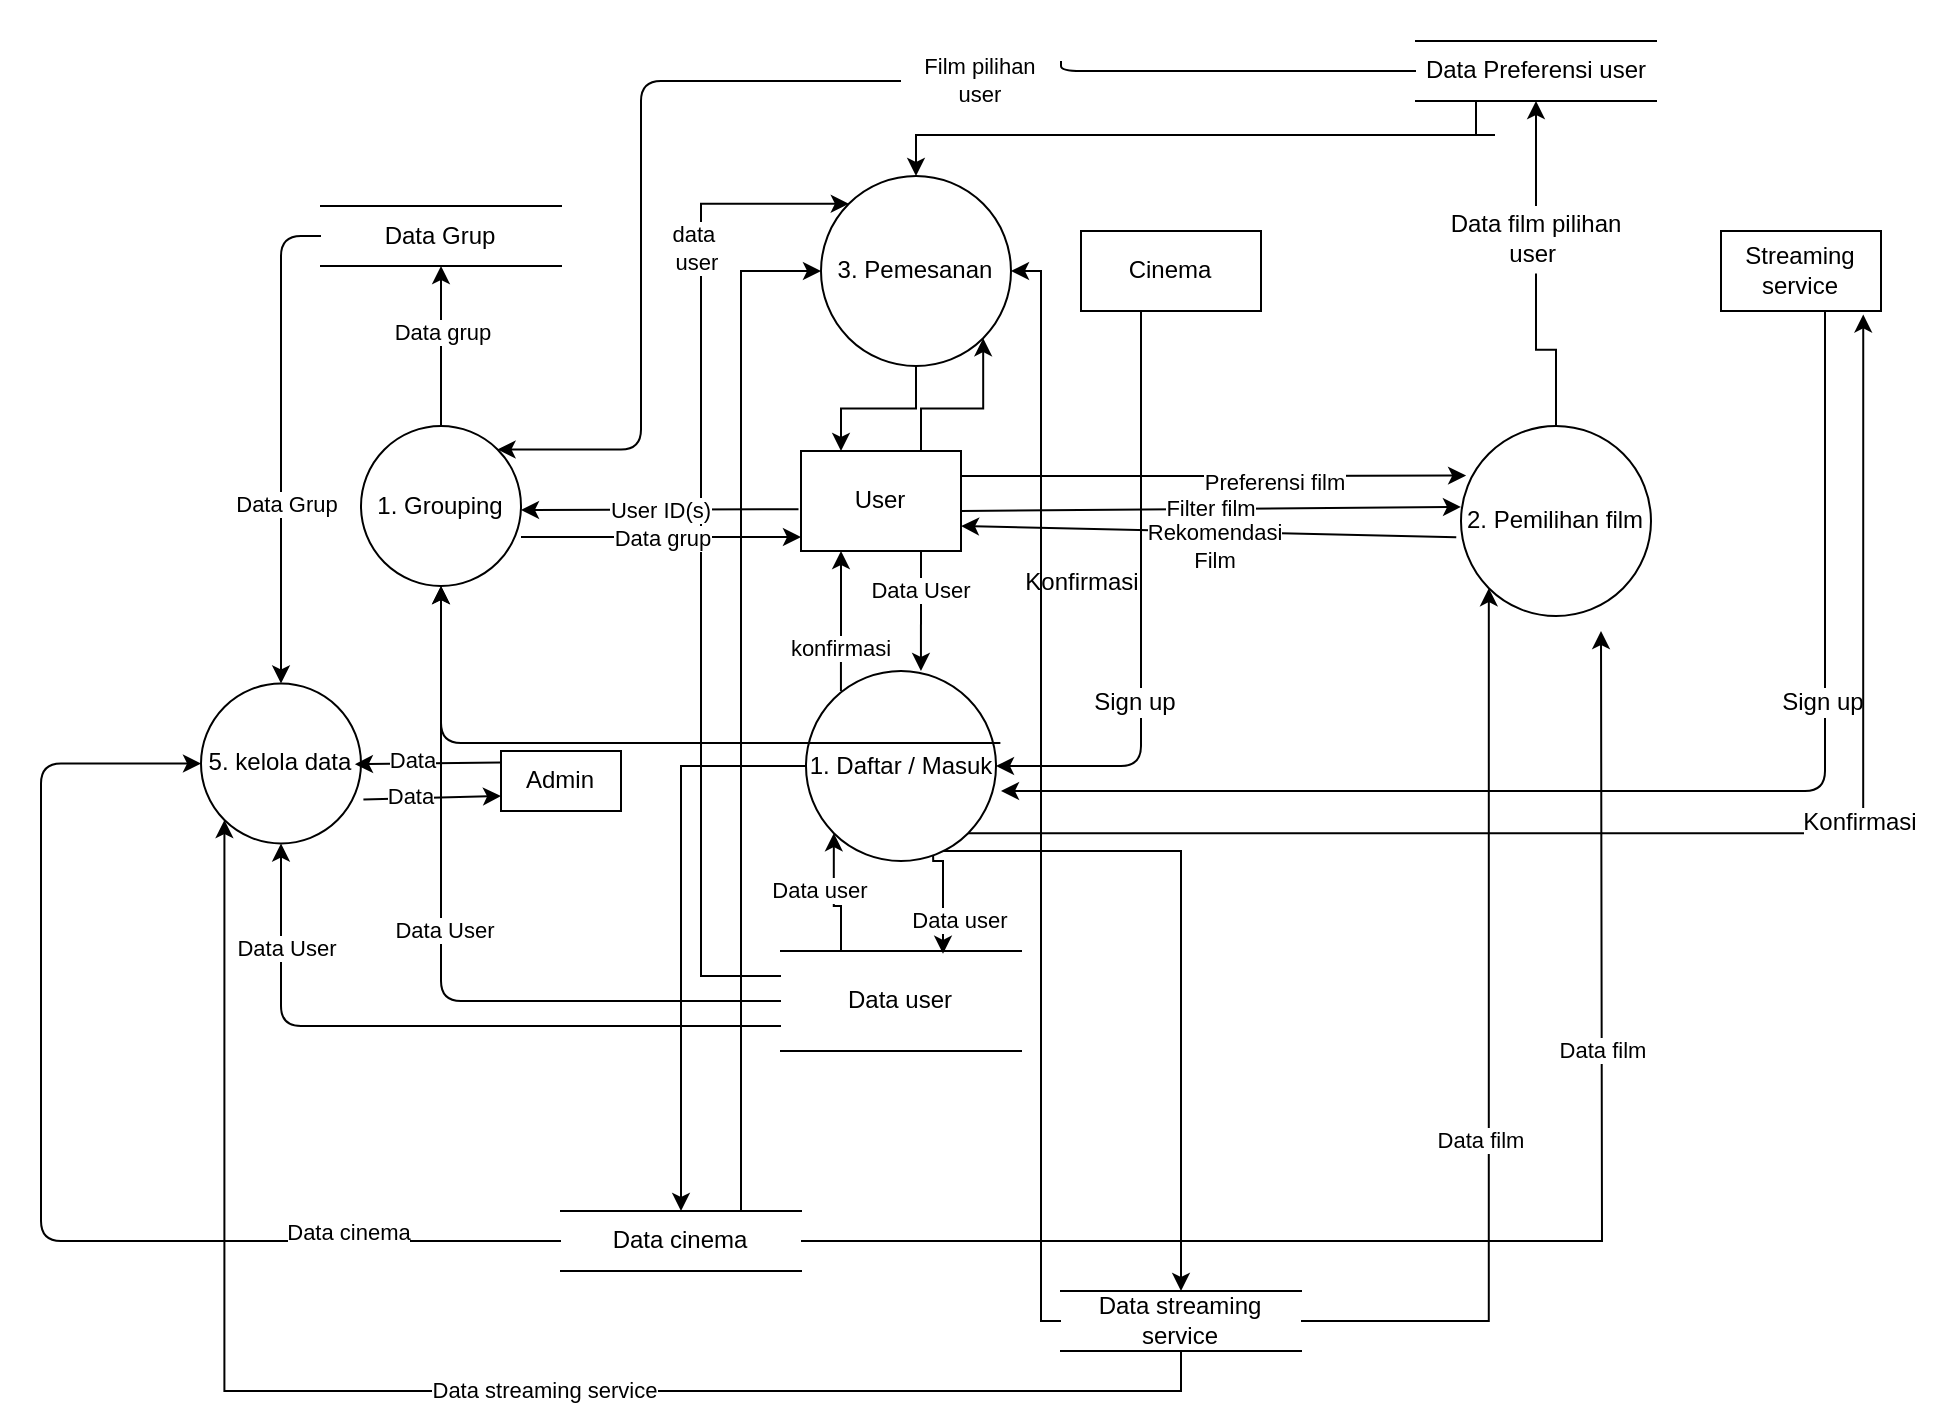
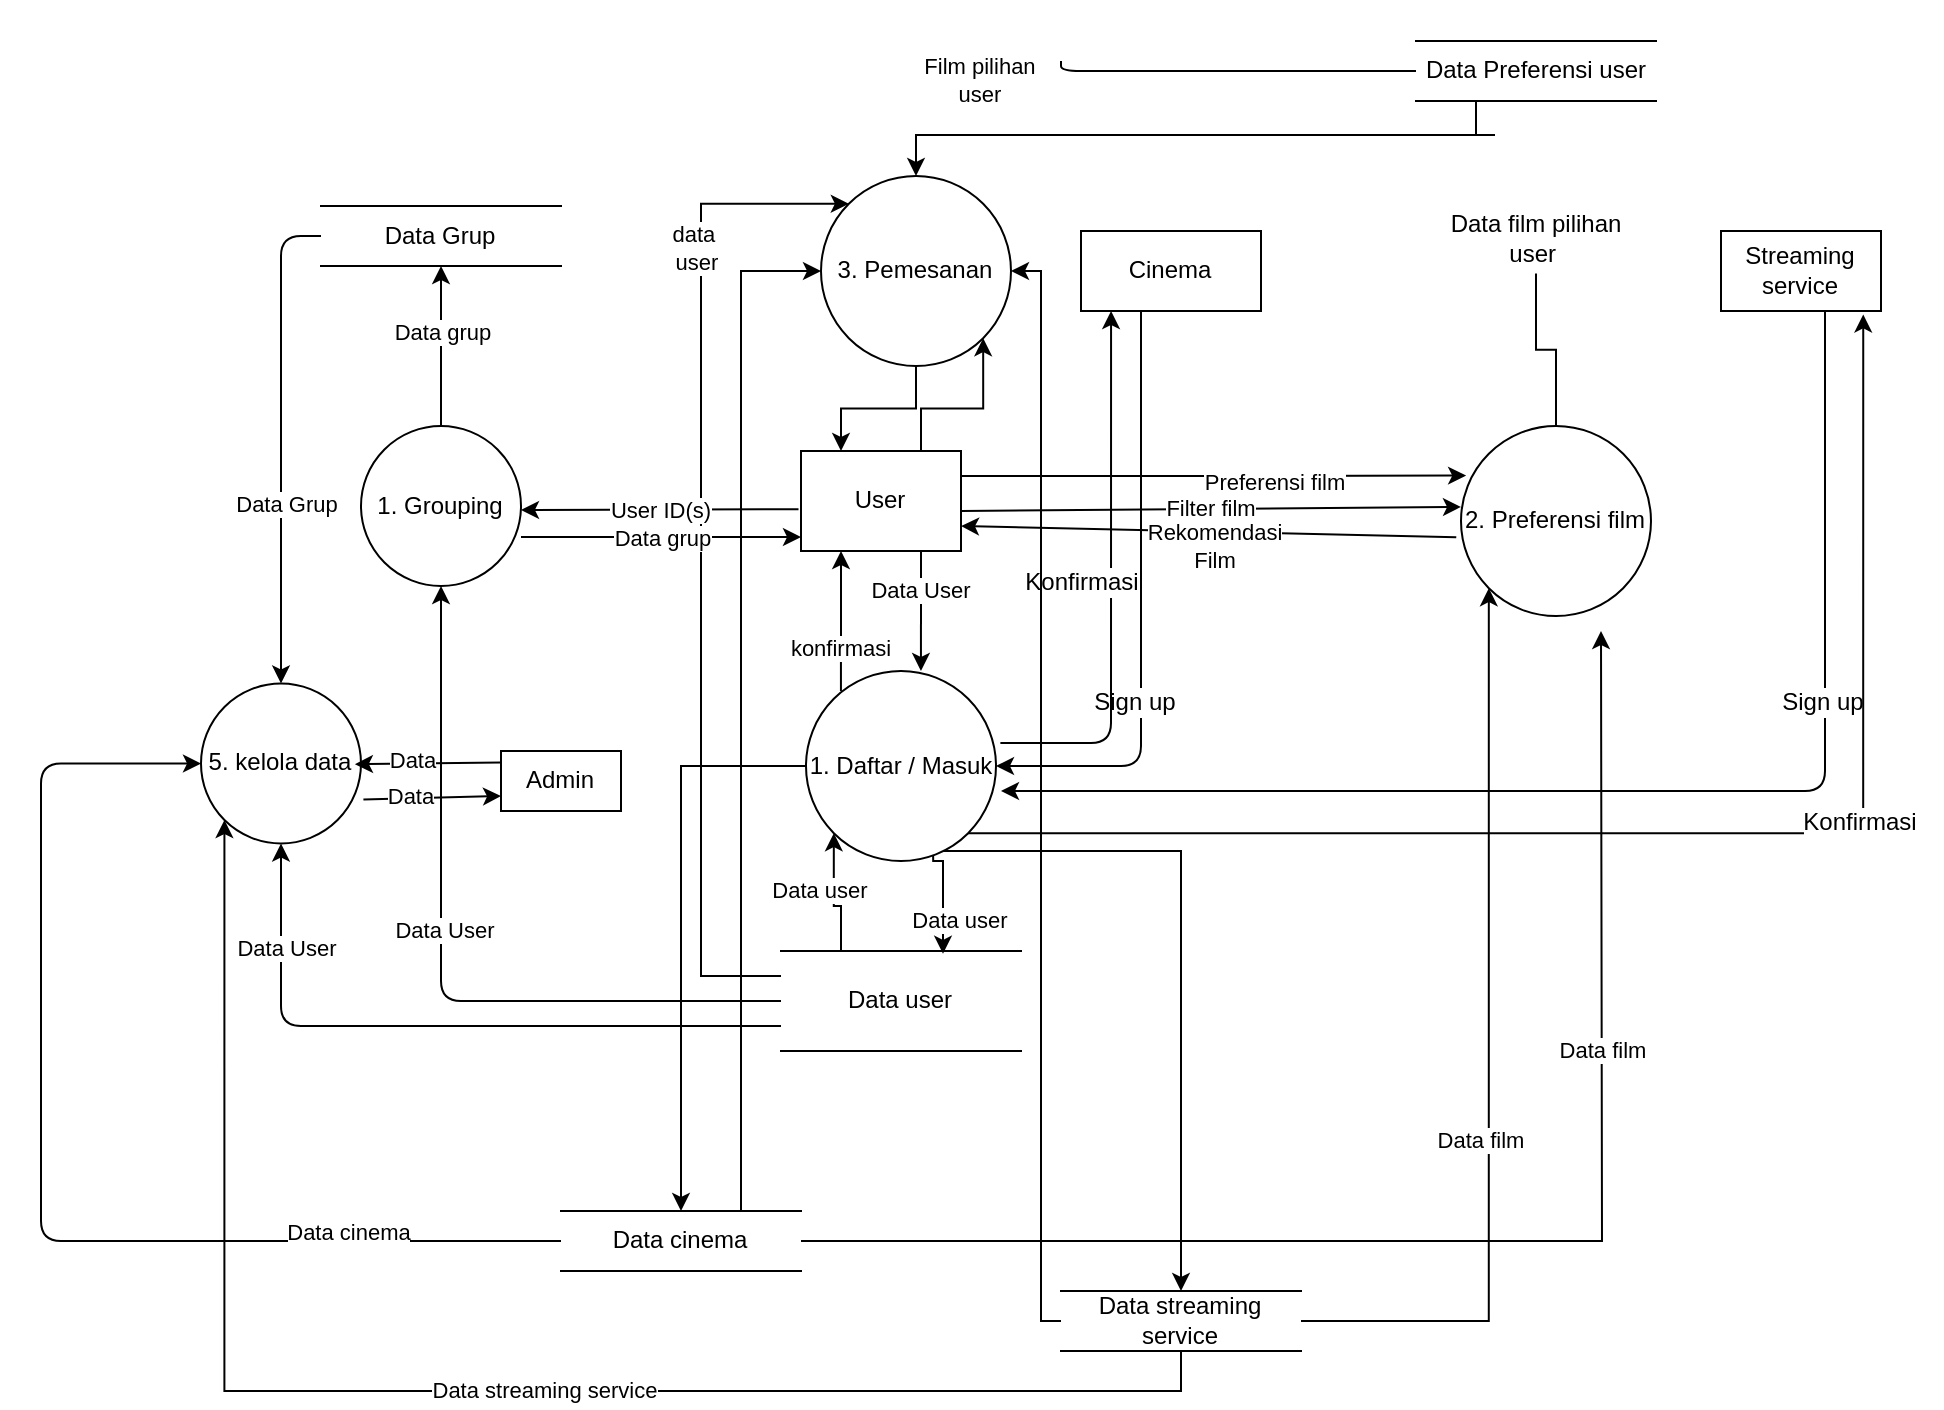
edge "Data film pilihan user" -> "Data Preferensi user": removed
edge "Film pilihan user" -> "1. Grouping": removed
node "2. Pemilihan film": label "2. Pemilihan film" -> "2. Preferensi film"
edge "1. Daftar / Masuk" -> "1. Grouping": now "1. Daftar / Masuk" -> "Cinema"
